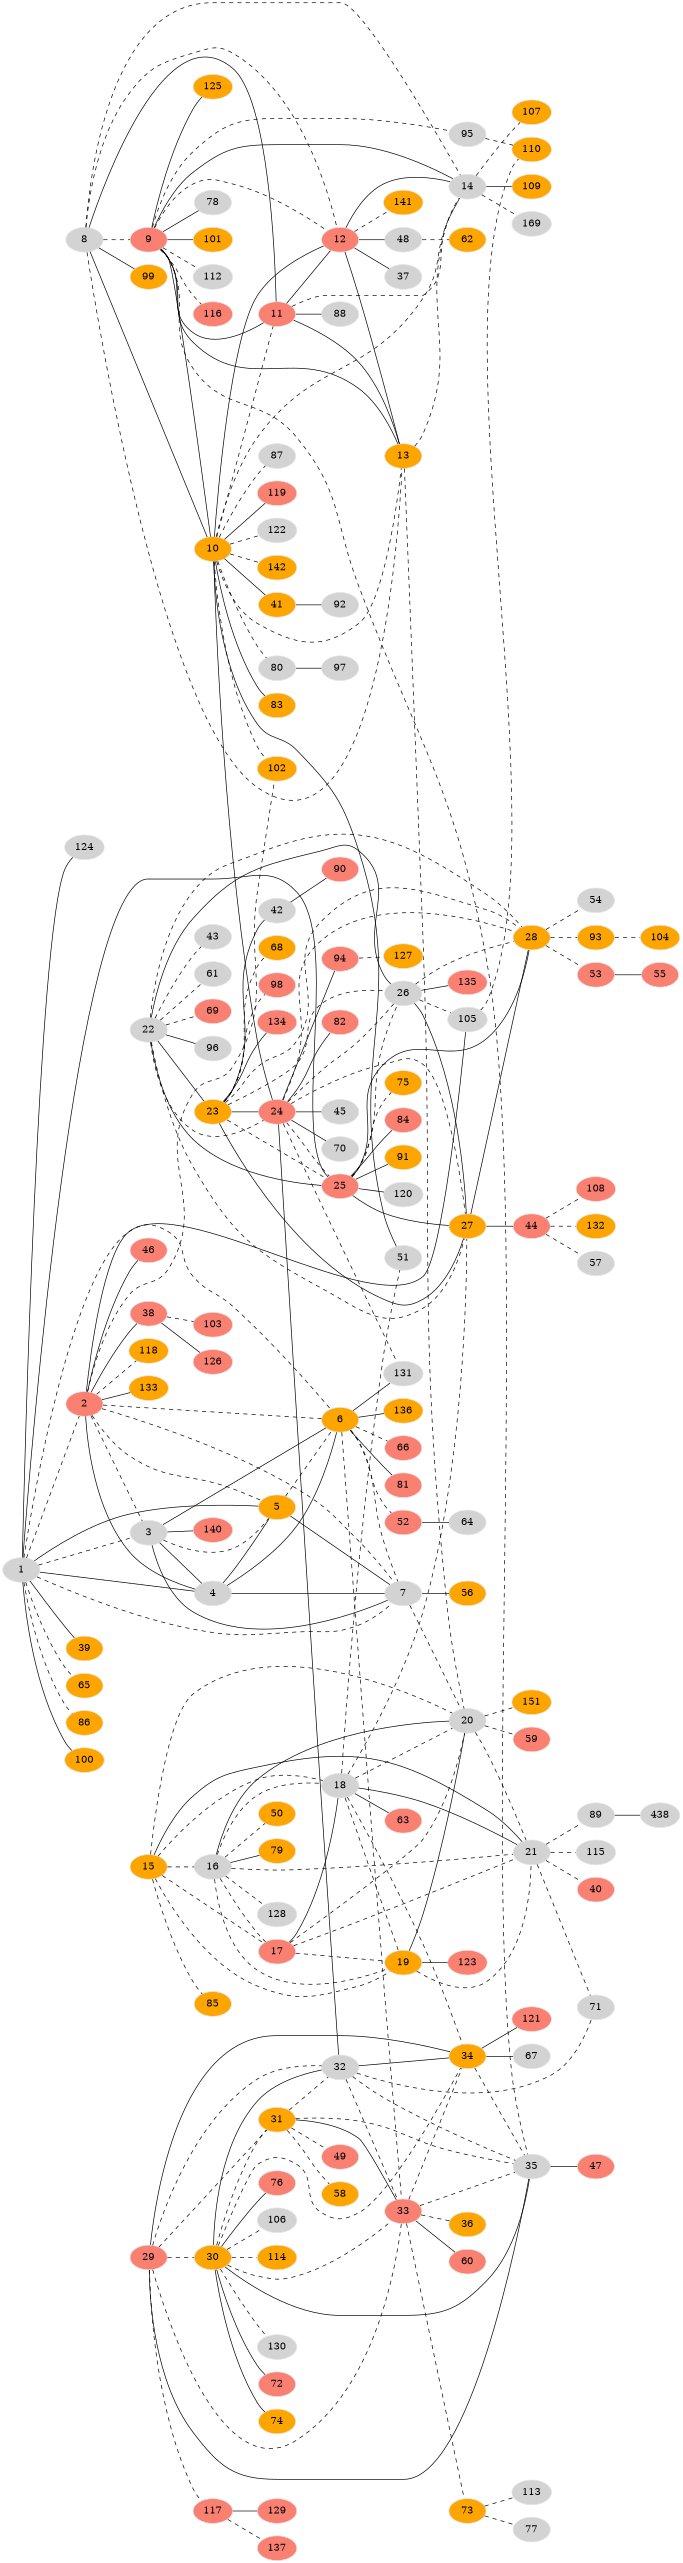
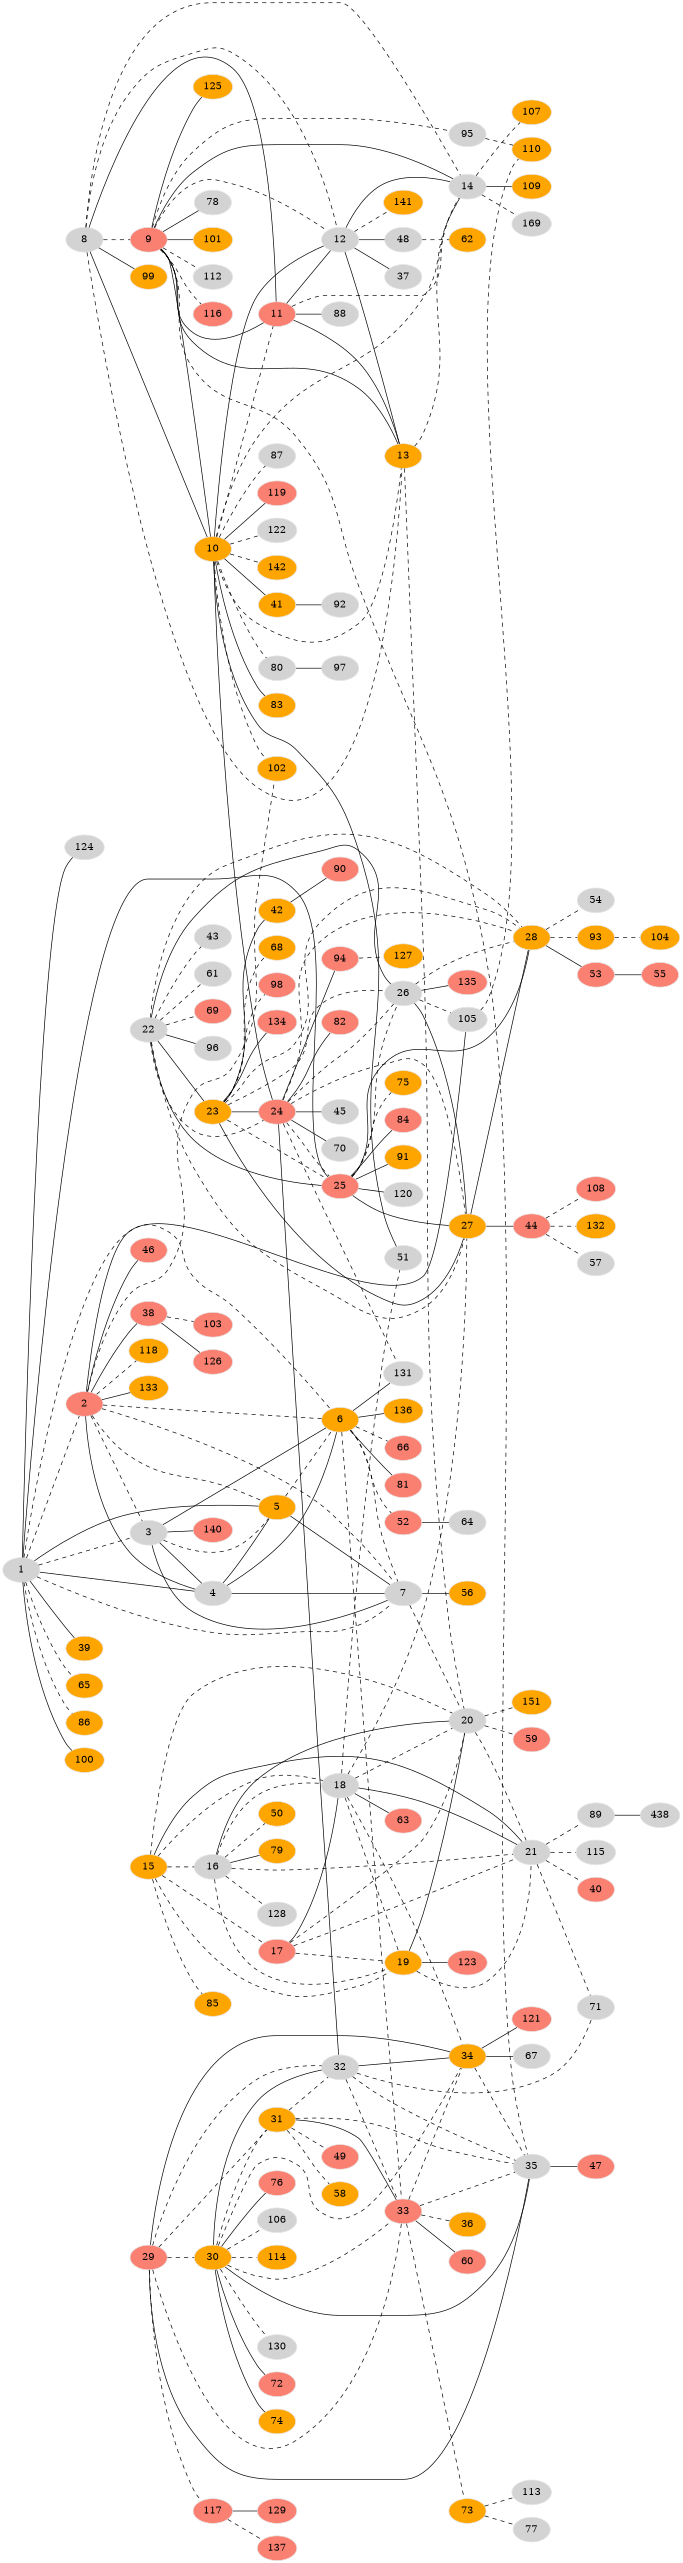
node "12": fillcolor salmon -> lightgrey
node "42": fillcolor lightgrey -> orange
edge "28" -- "53": style dashed -> solid
edge "16" -- "17": removed
